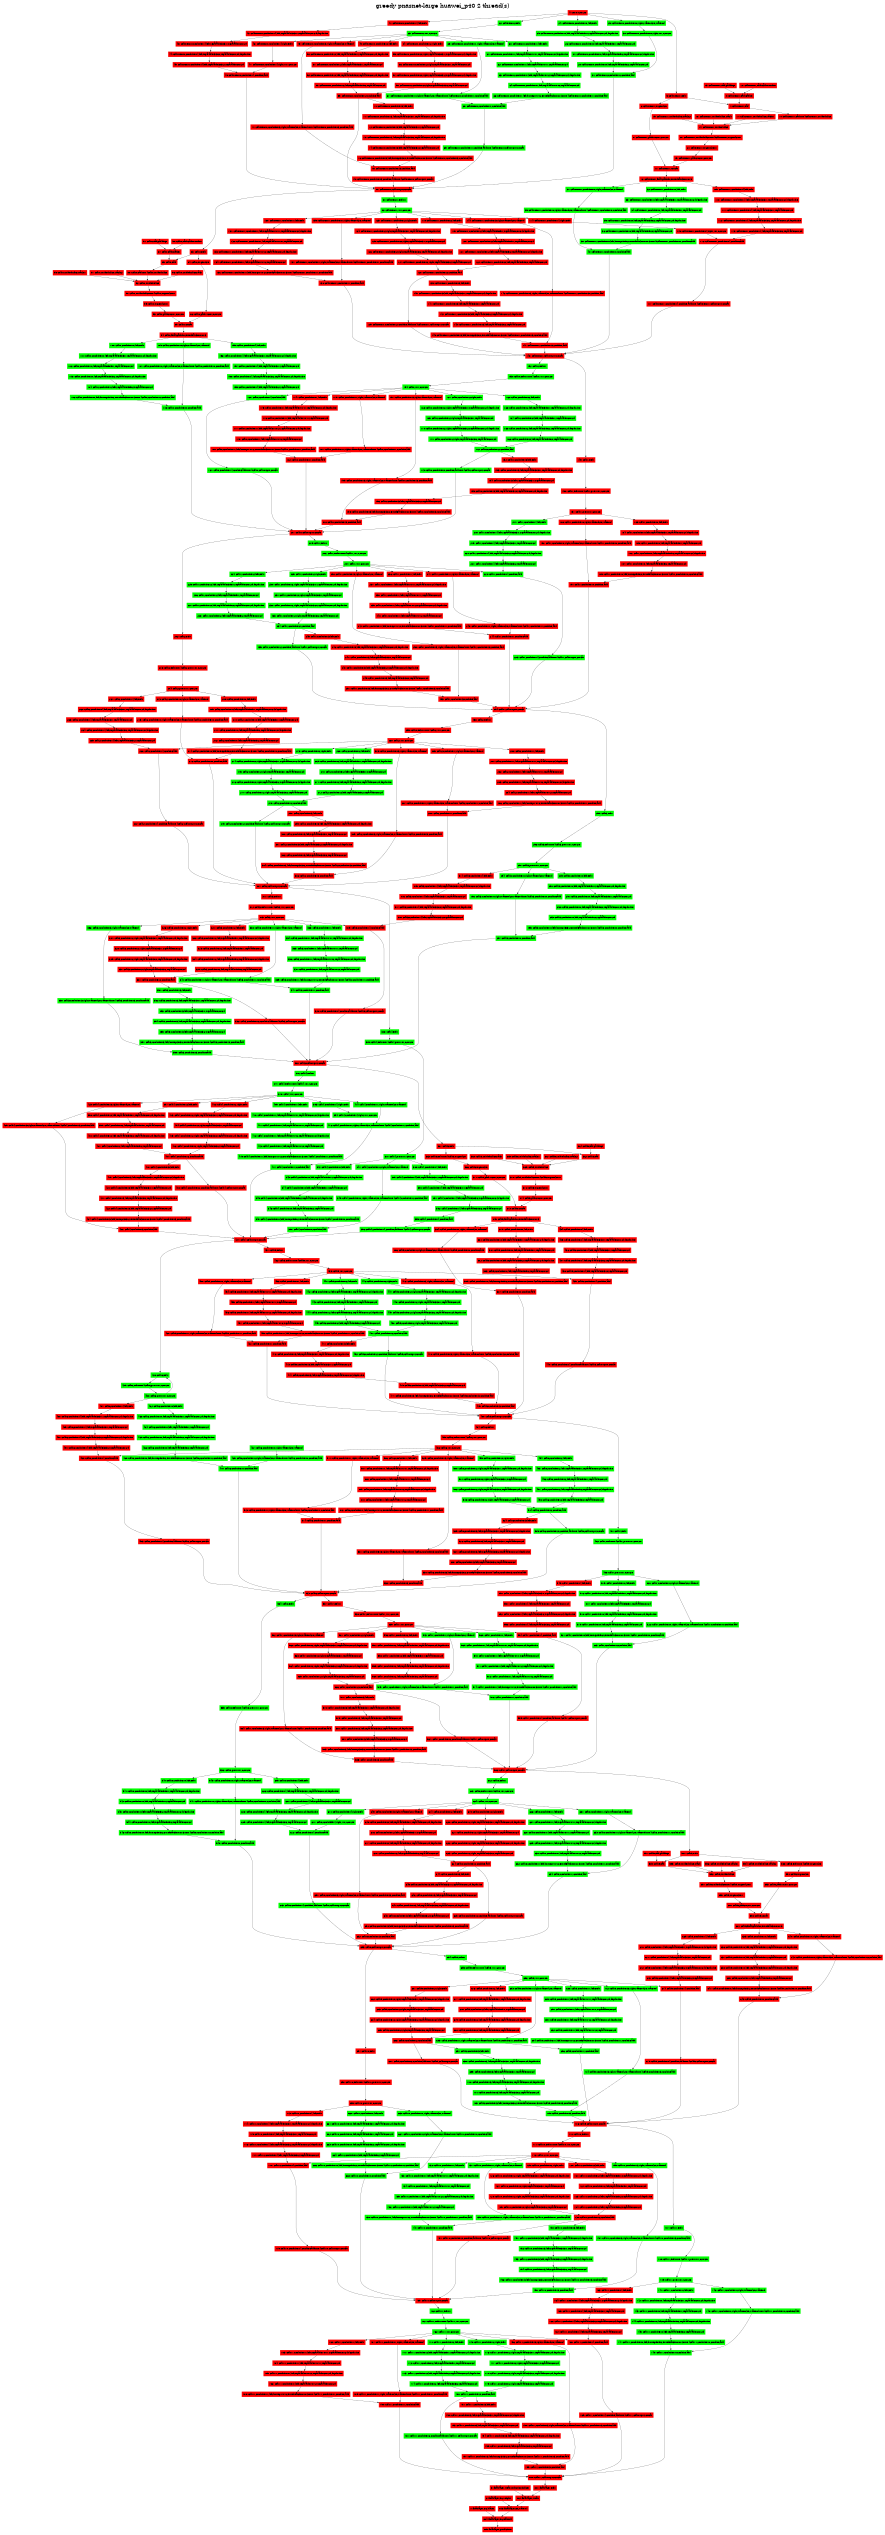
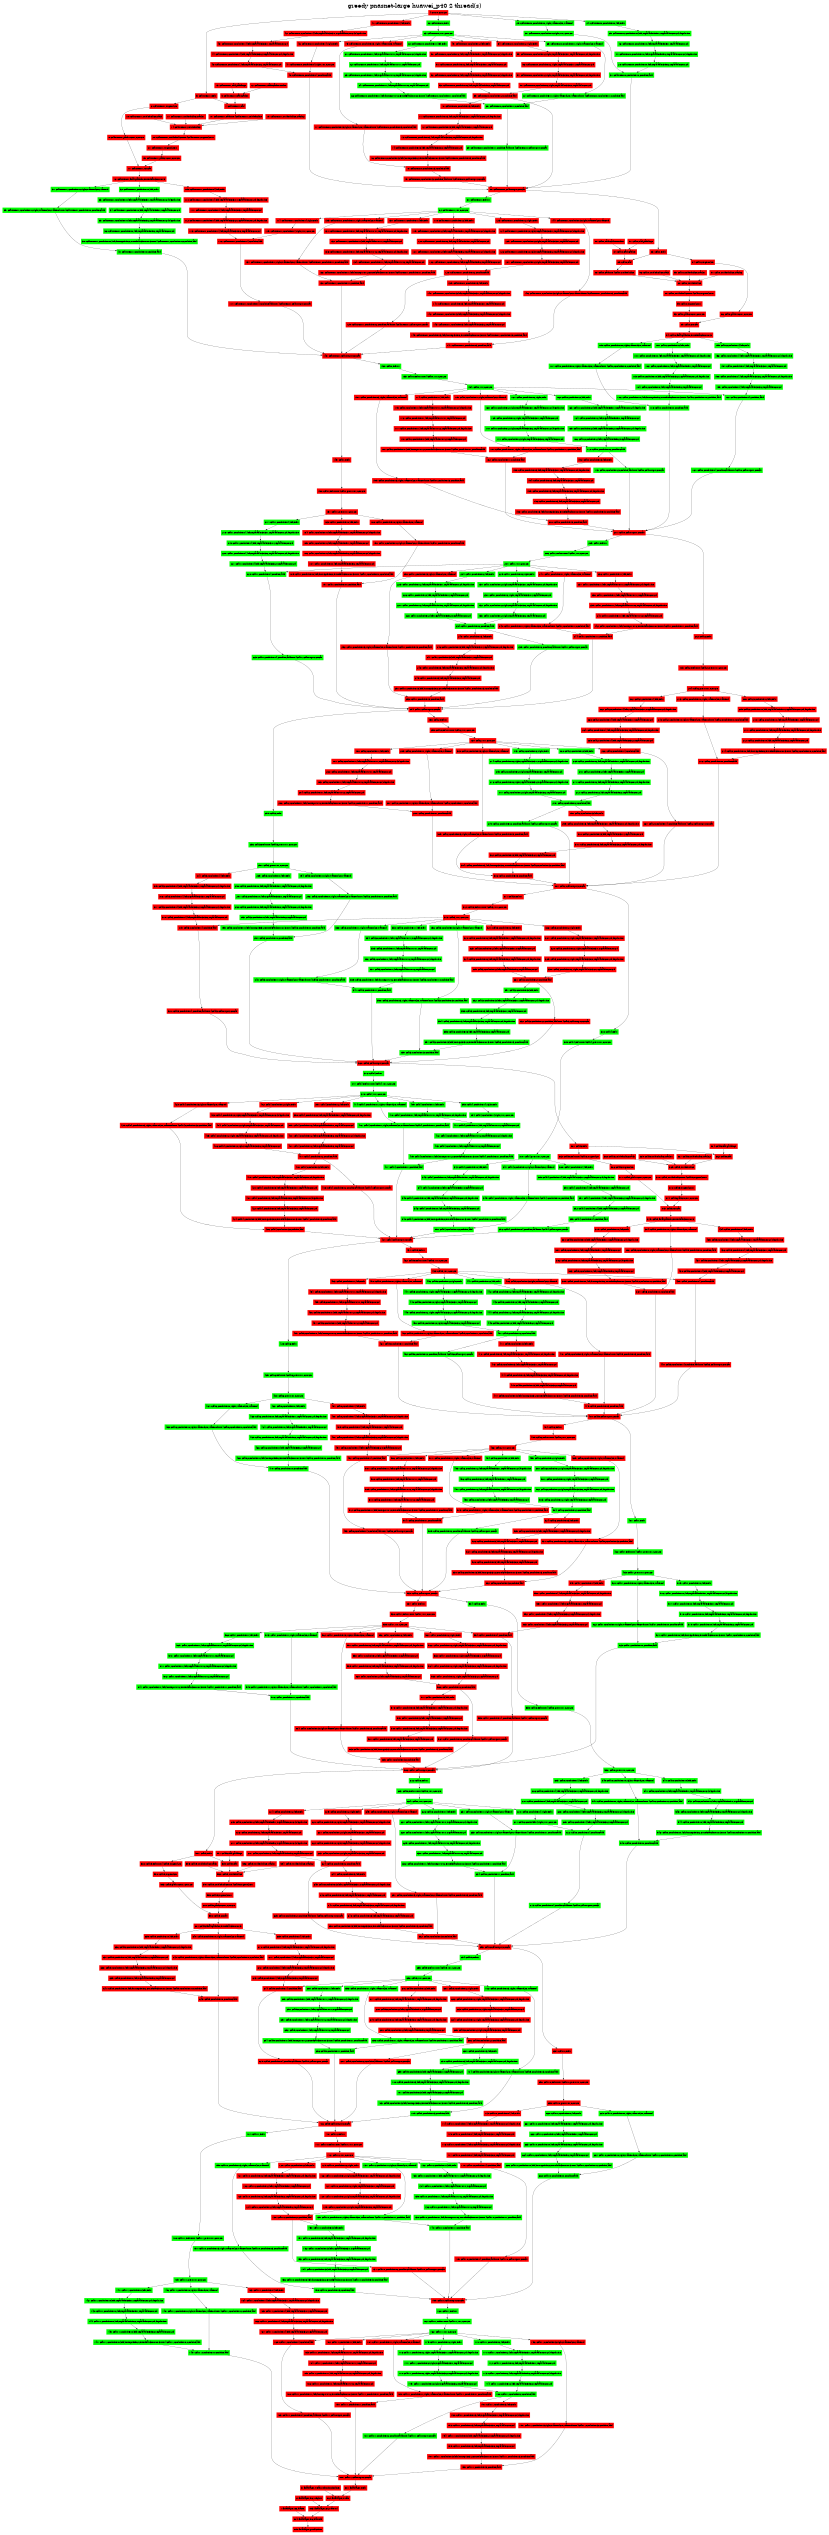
edge "430: cell_6/prev_1x1/Conv2D" -> "428: cell_6/Relu": now "430: cell_6/prev_1x1/Conv2D" -> "467: cell_6/comb_iter_0/right/MaxPool2D/MaxPool"
